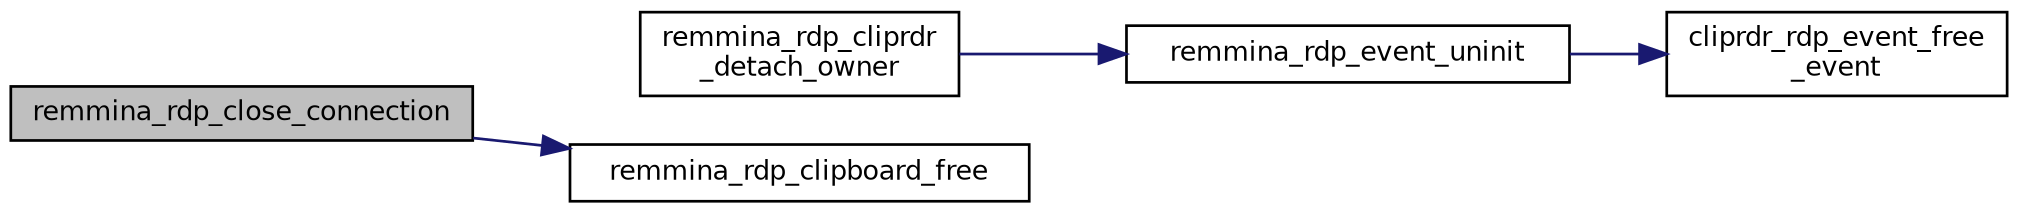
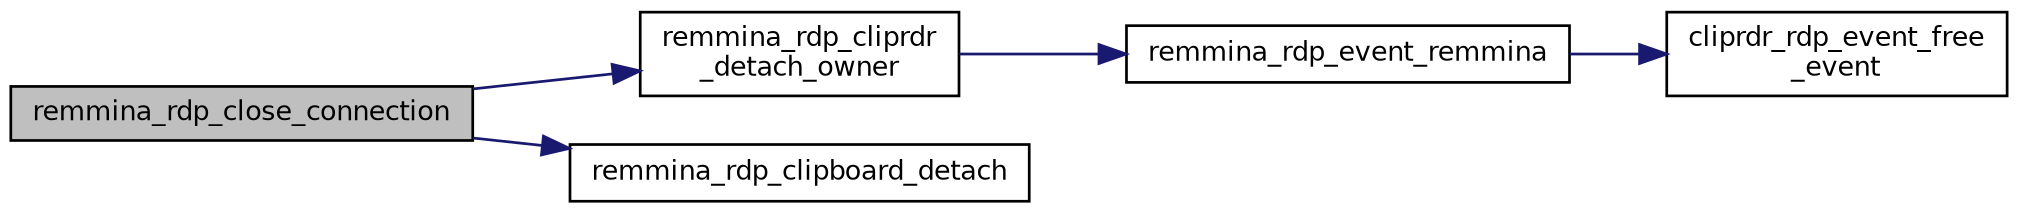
node "remmina_rdp_event_uninit": label "remmina_rdp_event_uninit" -> "remmina_rdp_event_remmina"
edge "remmina_rdp_close_connection" -> "remmina_rdp_cliprdr _detach_owner": added
node "remmina_rdp_clipboard_free": label "remmina_rdp_clipboard_free" -> "remmina_rdp_clipboard_detach"
